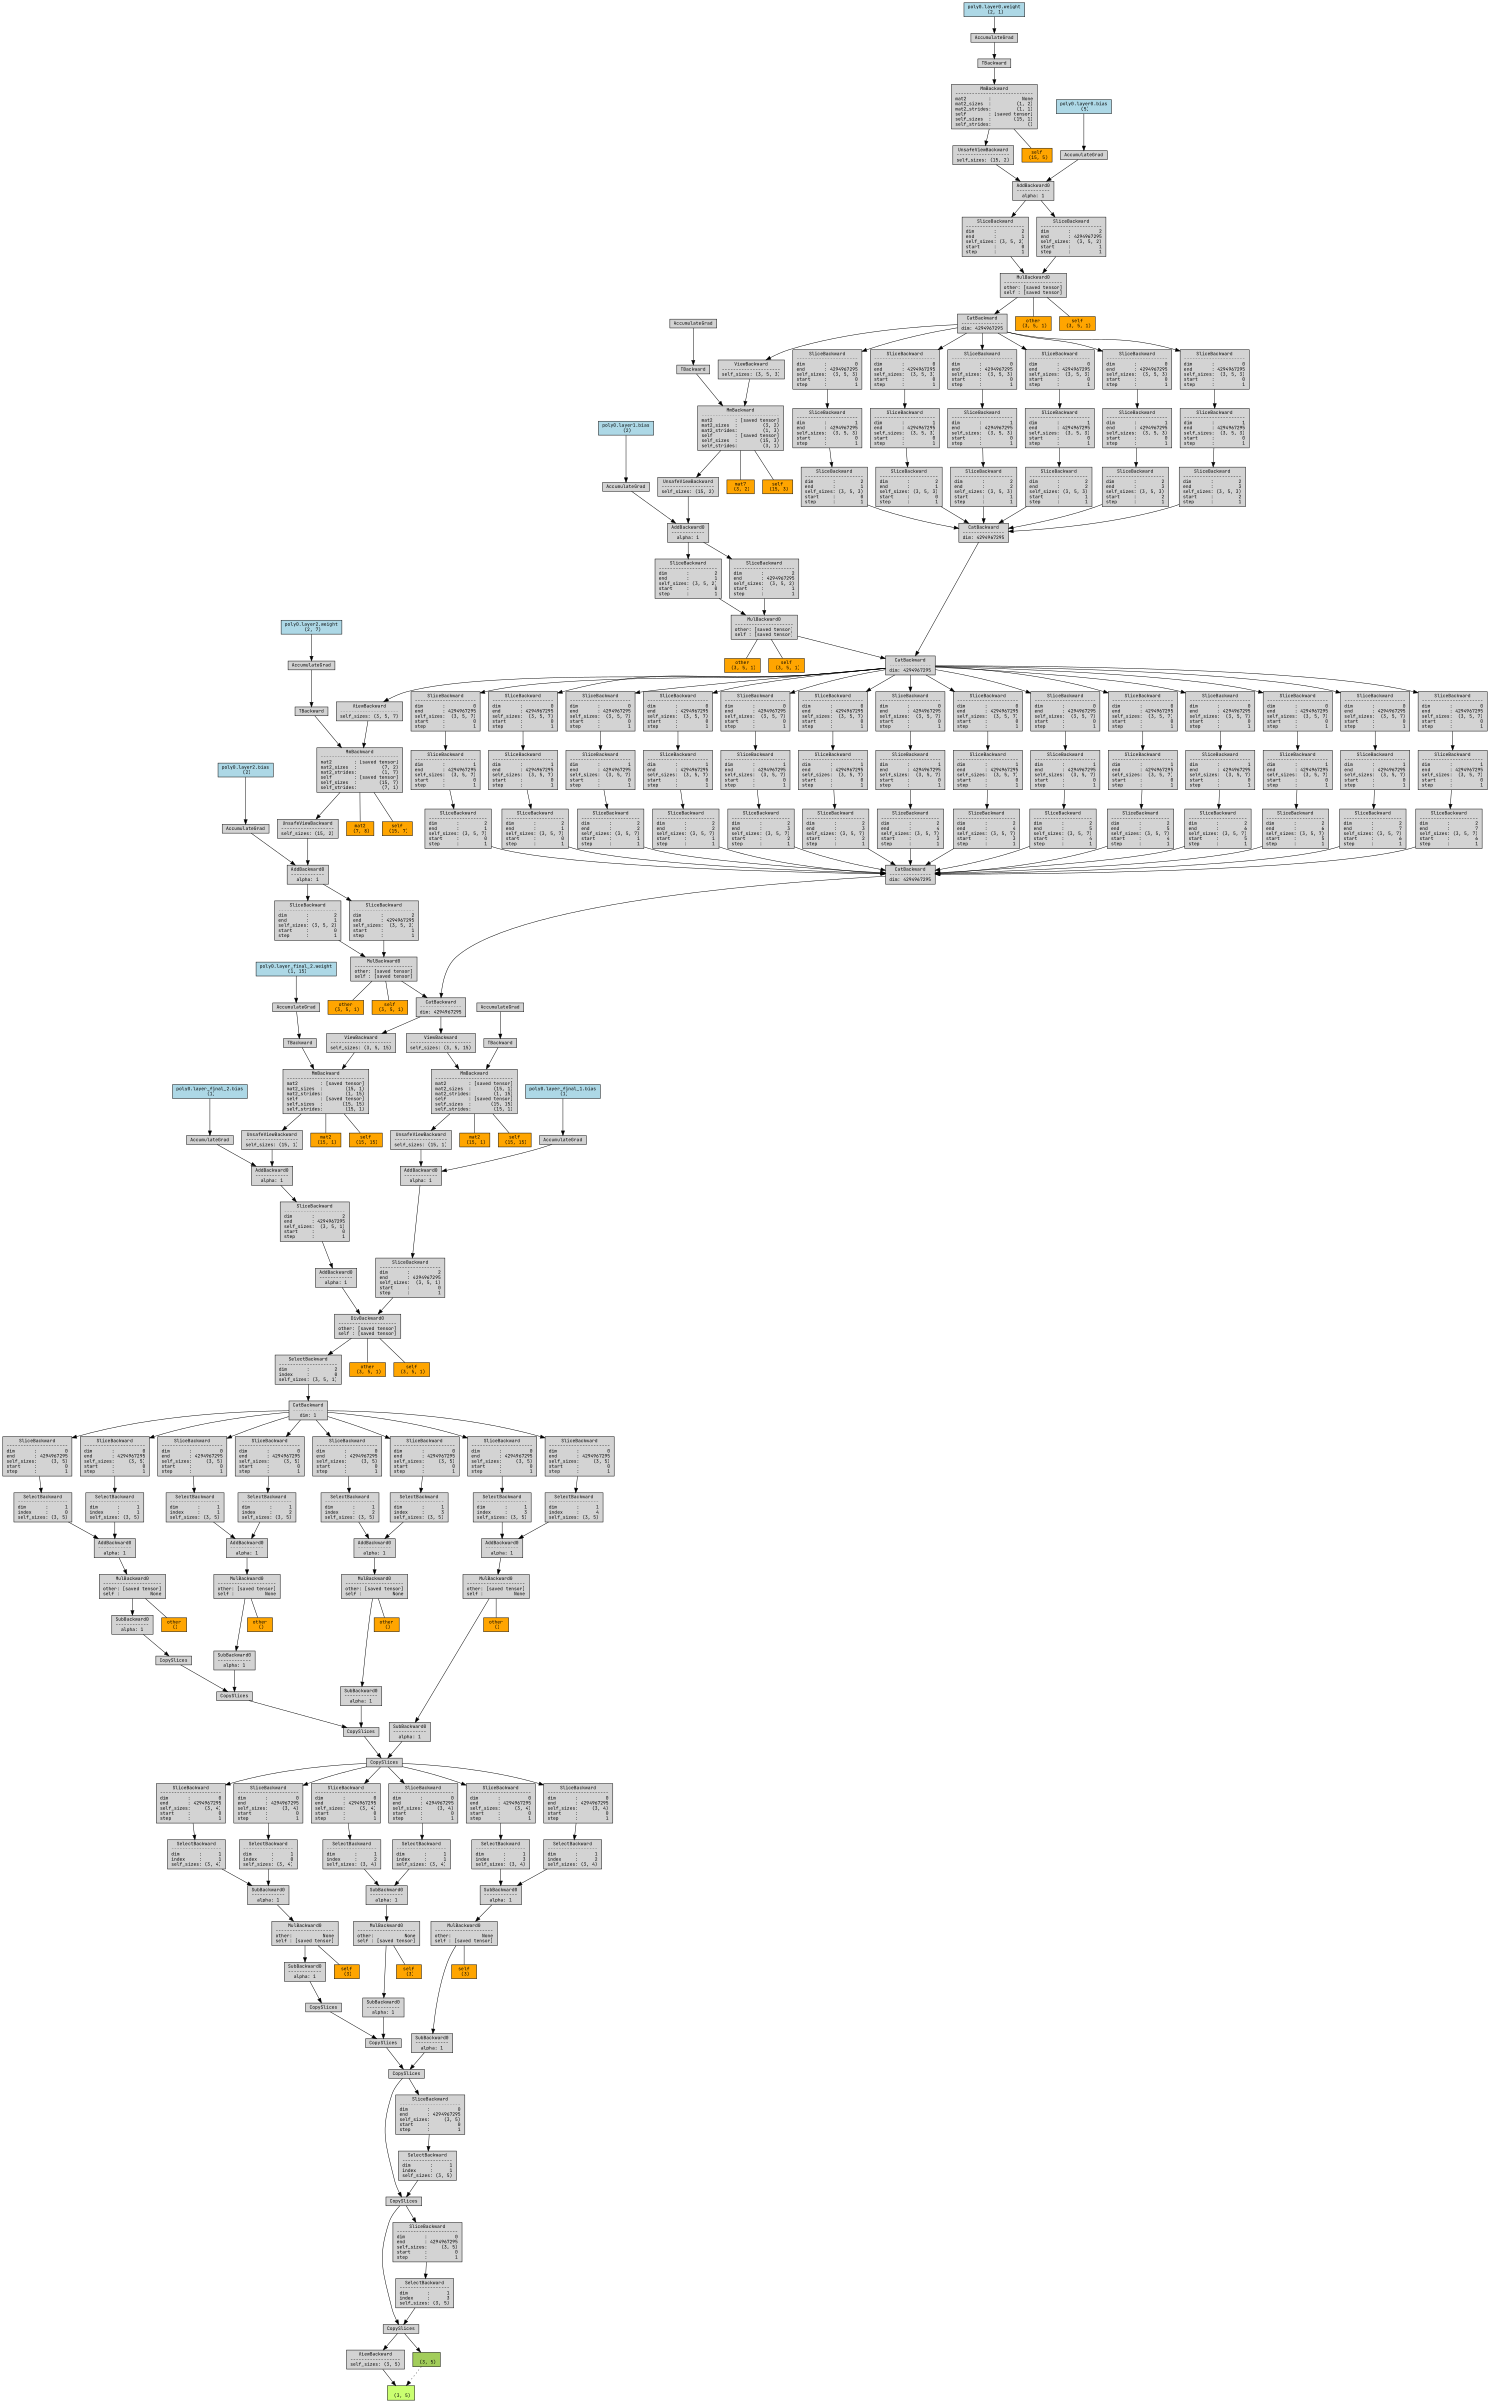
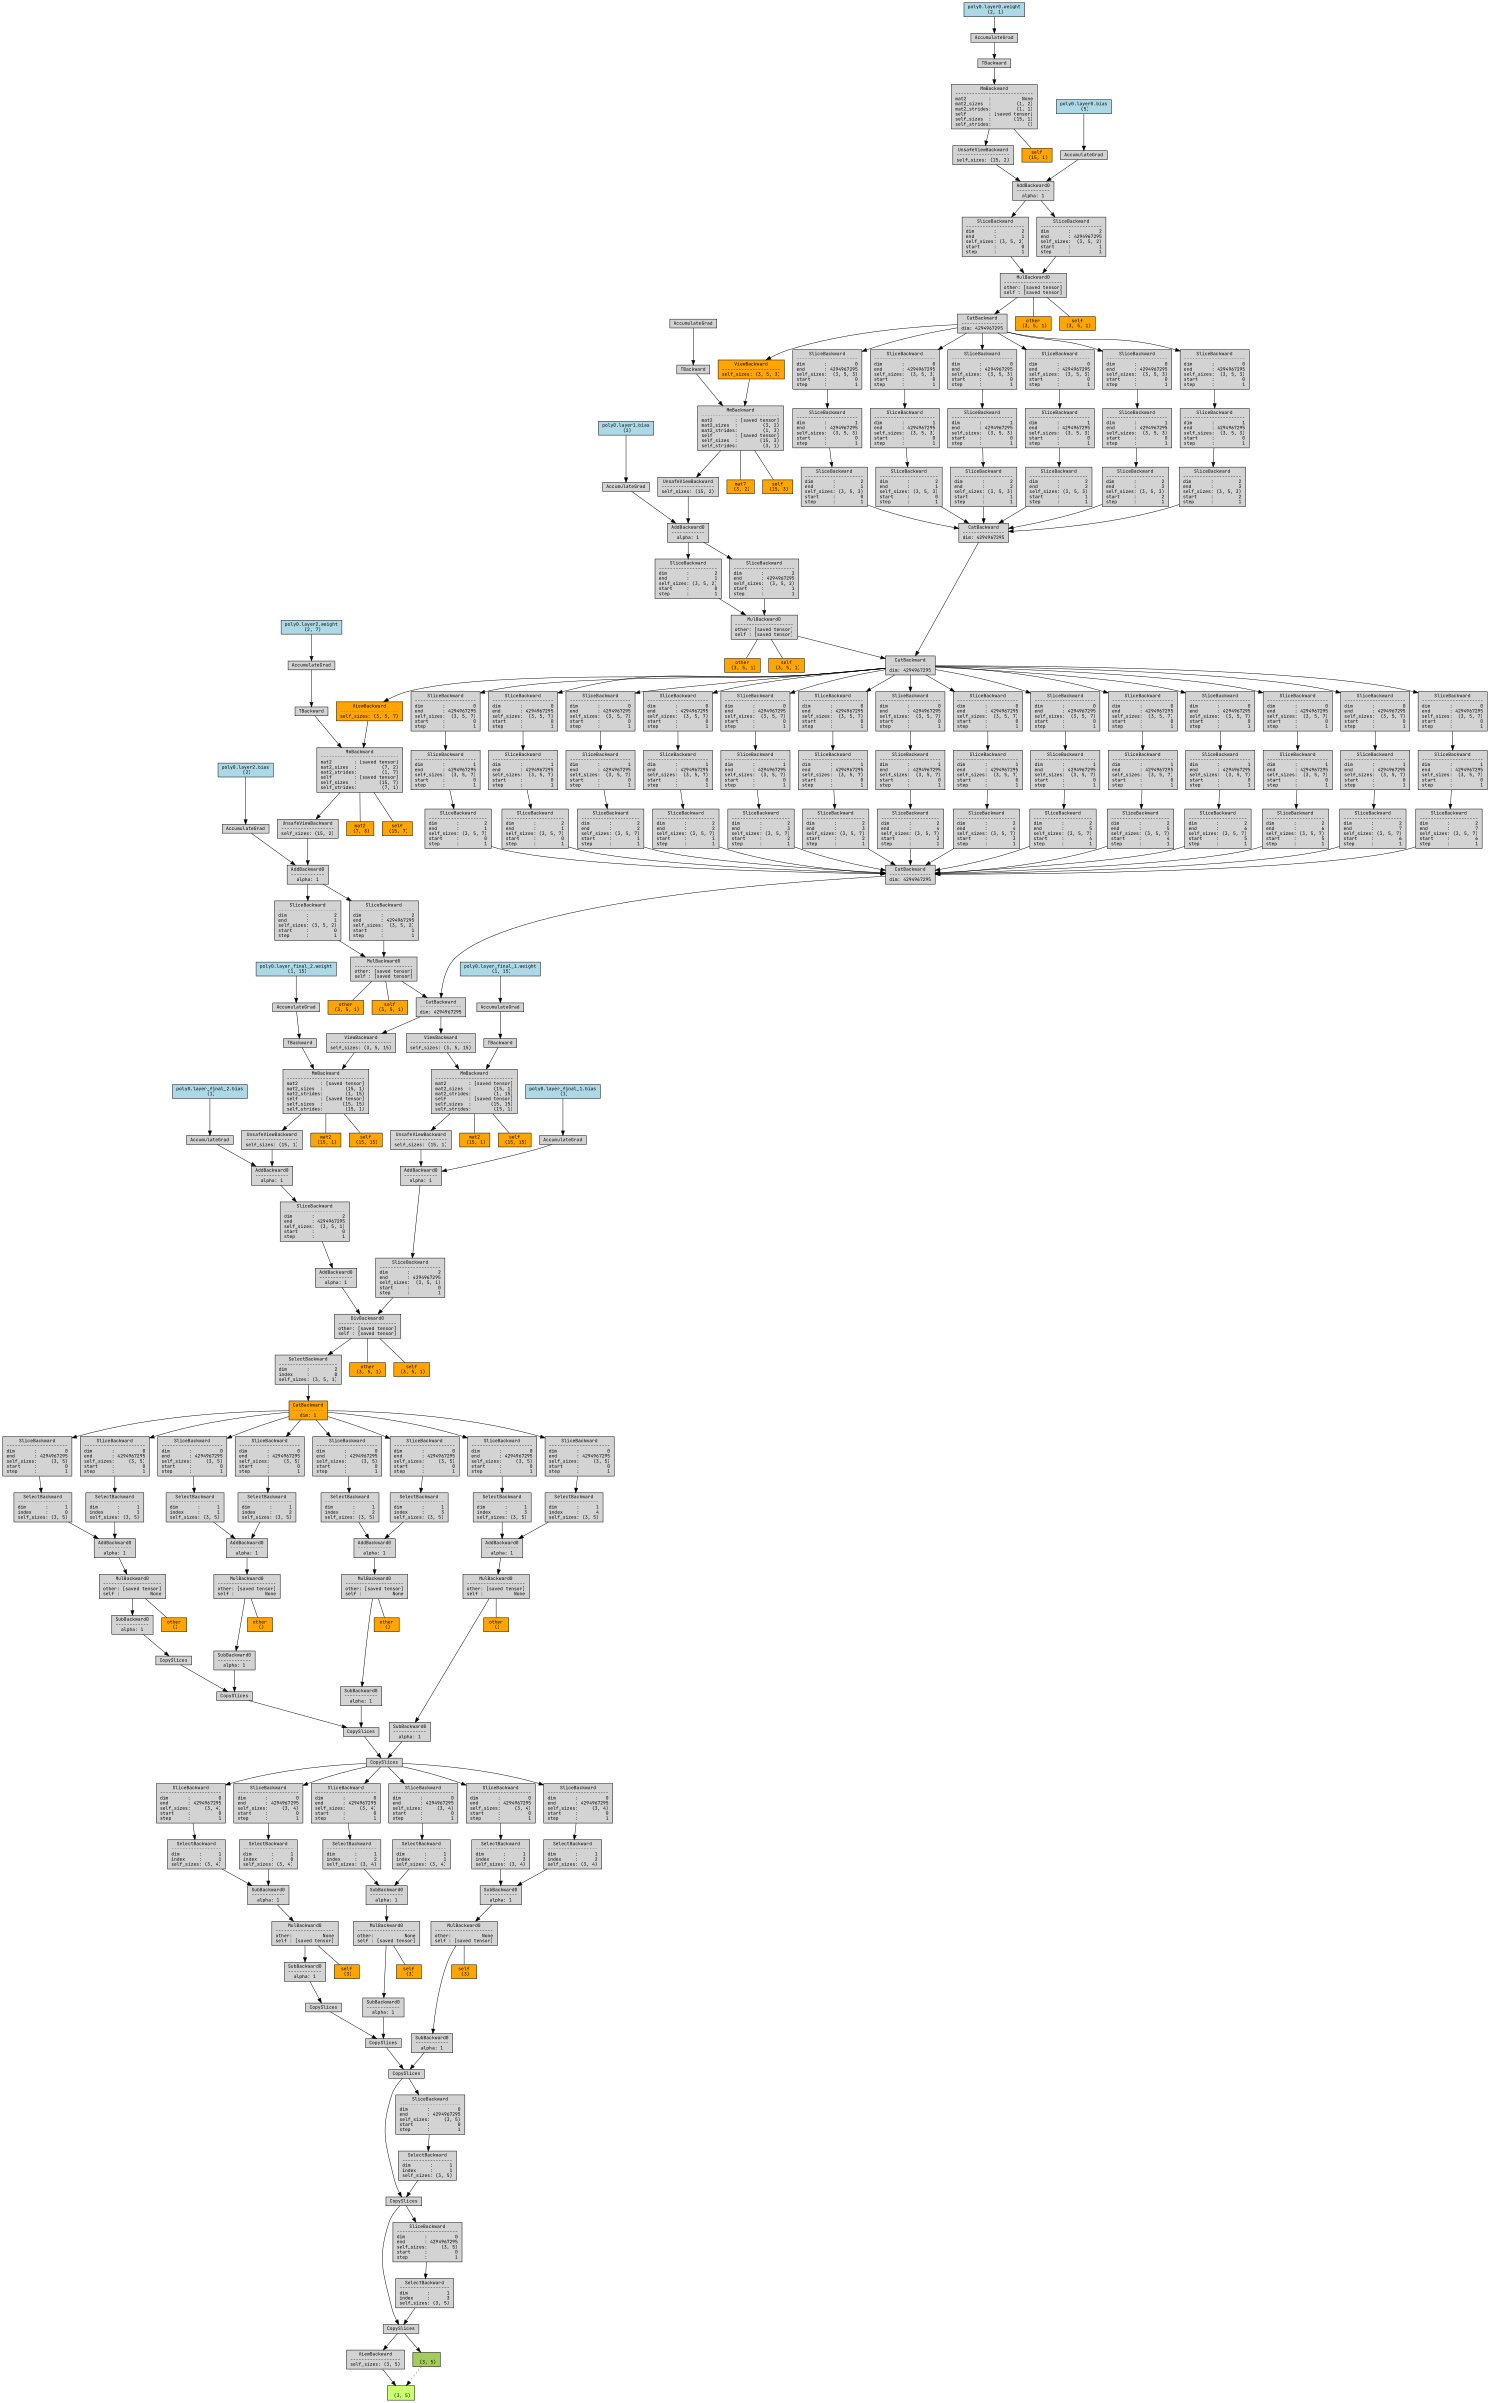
node "self (15, 5)": label "self (15, 5)" -> "self (15, 1)"
node "ViewBackward --------------------- self_sizes: (3, 5, 3)": fillcolor lightgrey -> orange
node "ViewBackward --------------------- self_sizes: (3, 5, 7)": fillcolor lightgrey -> orange
node "poly0.layer_final_1.weight (1, 15)": added
node "CatBackward ----------- dim: 1": fillcolor lightgrey -> orange
